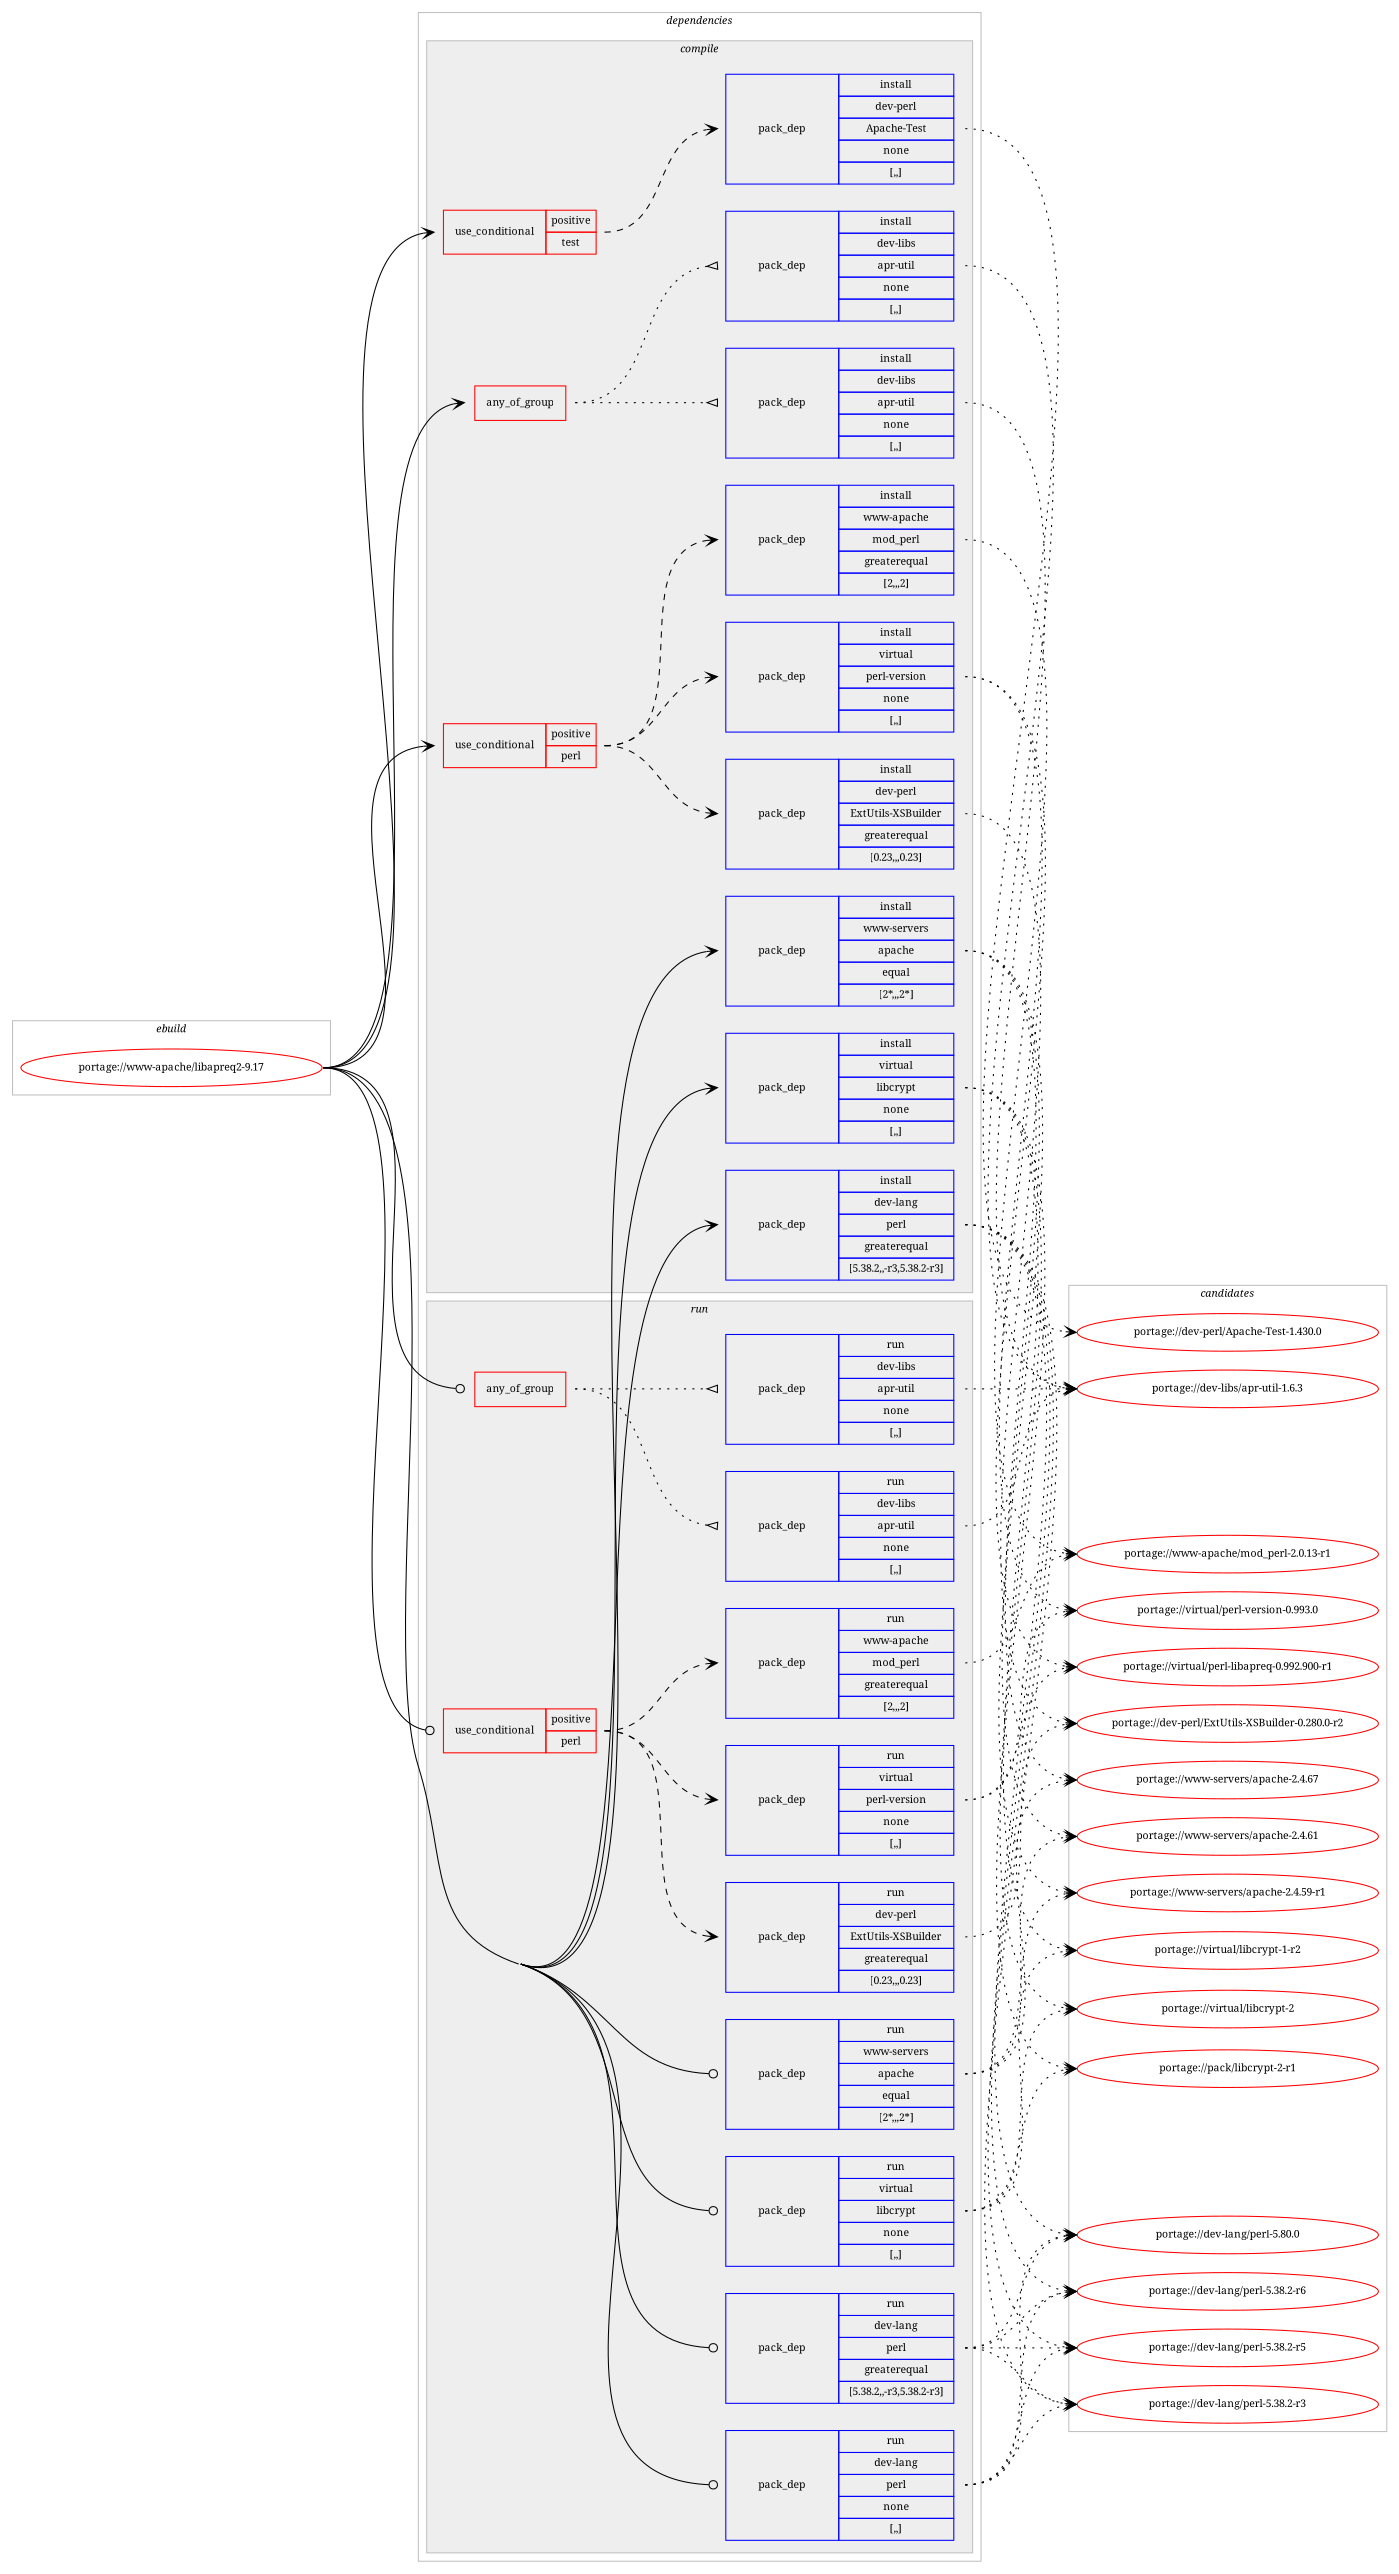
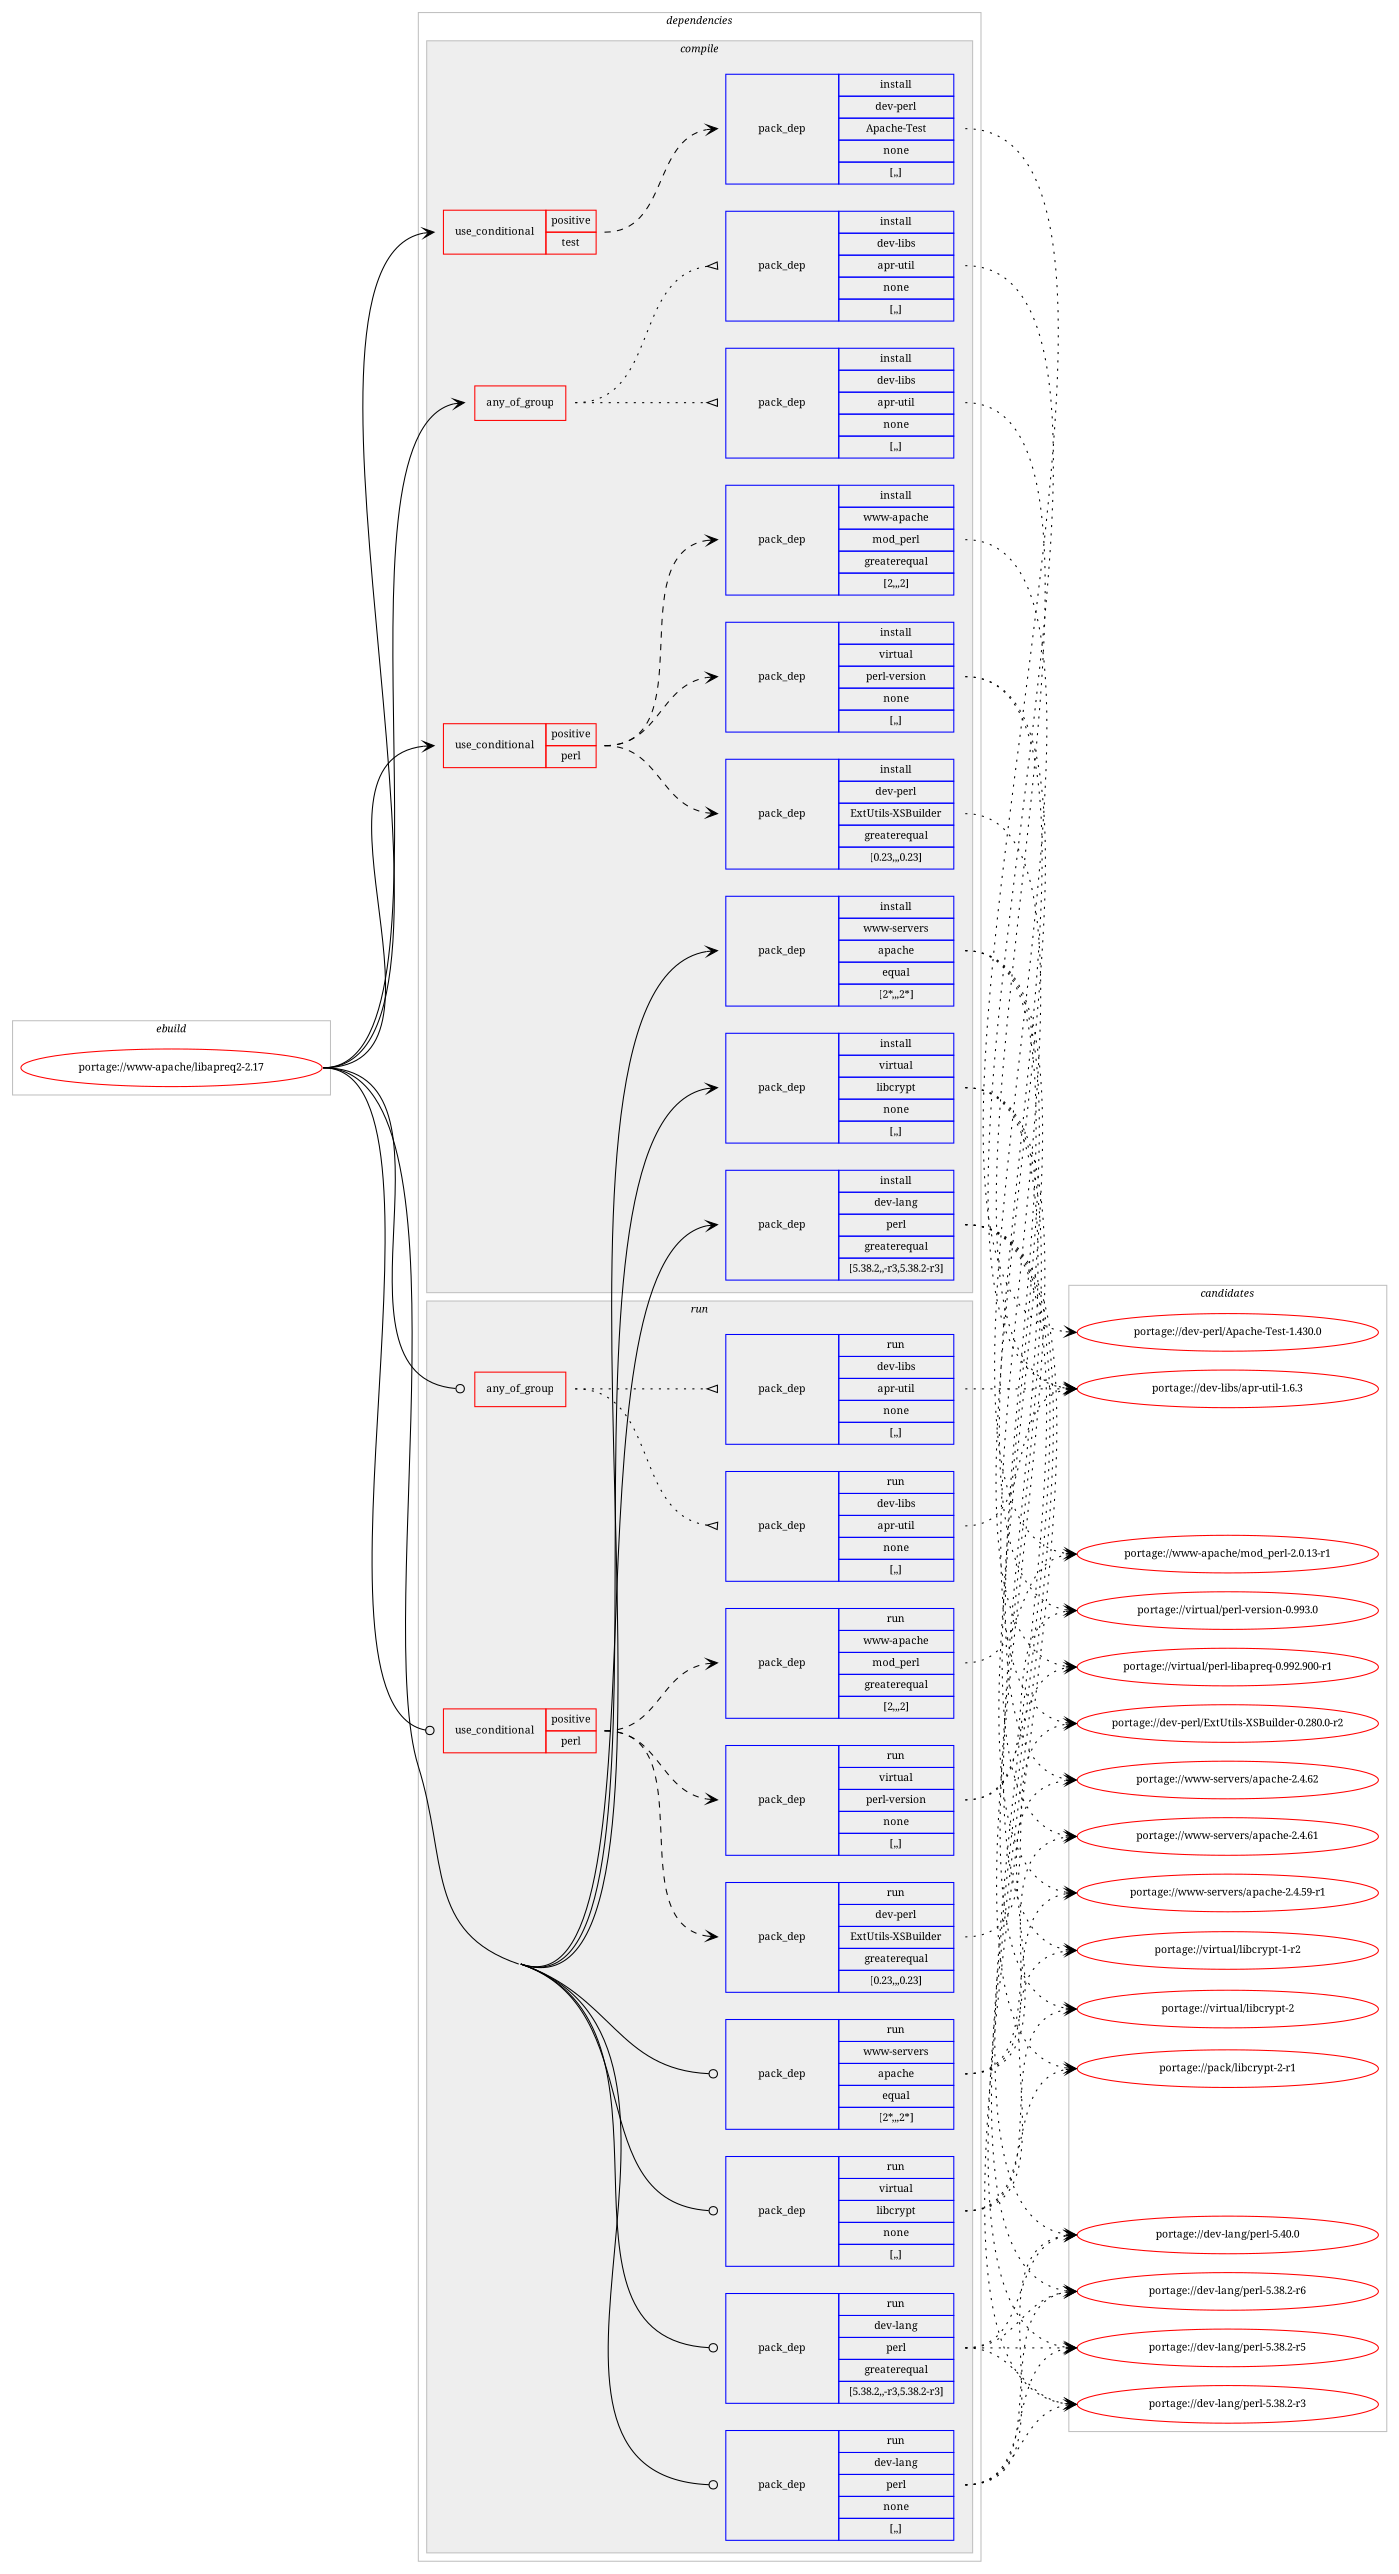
node "portage://www-apache/libapreq2-9.17": label "portage://www-apache/libapreq2-9.17" -> "portage://www-apache/libapreq2-2.17"
node "portage://www-servers/apache-2.4.67": label "portage://www-servers/apache-2.4.67" -> "portage://www-servers/apache-2.4.62"
node "portage://dev-lang/perl-5.80.0": label "portage://dev-lang/perl-5.80.0" -> "portage://dev-lang/perl-5.40.0"
